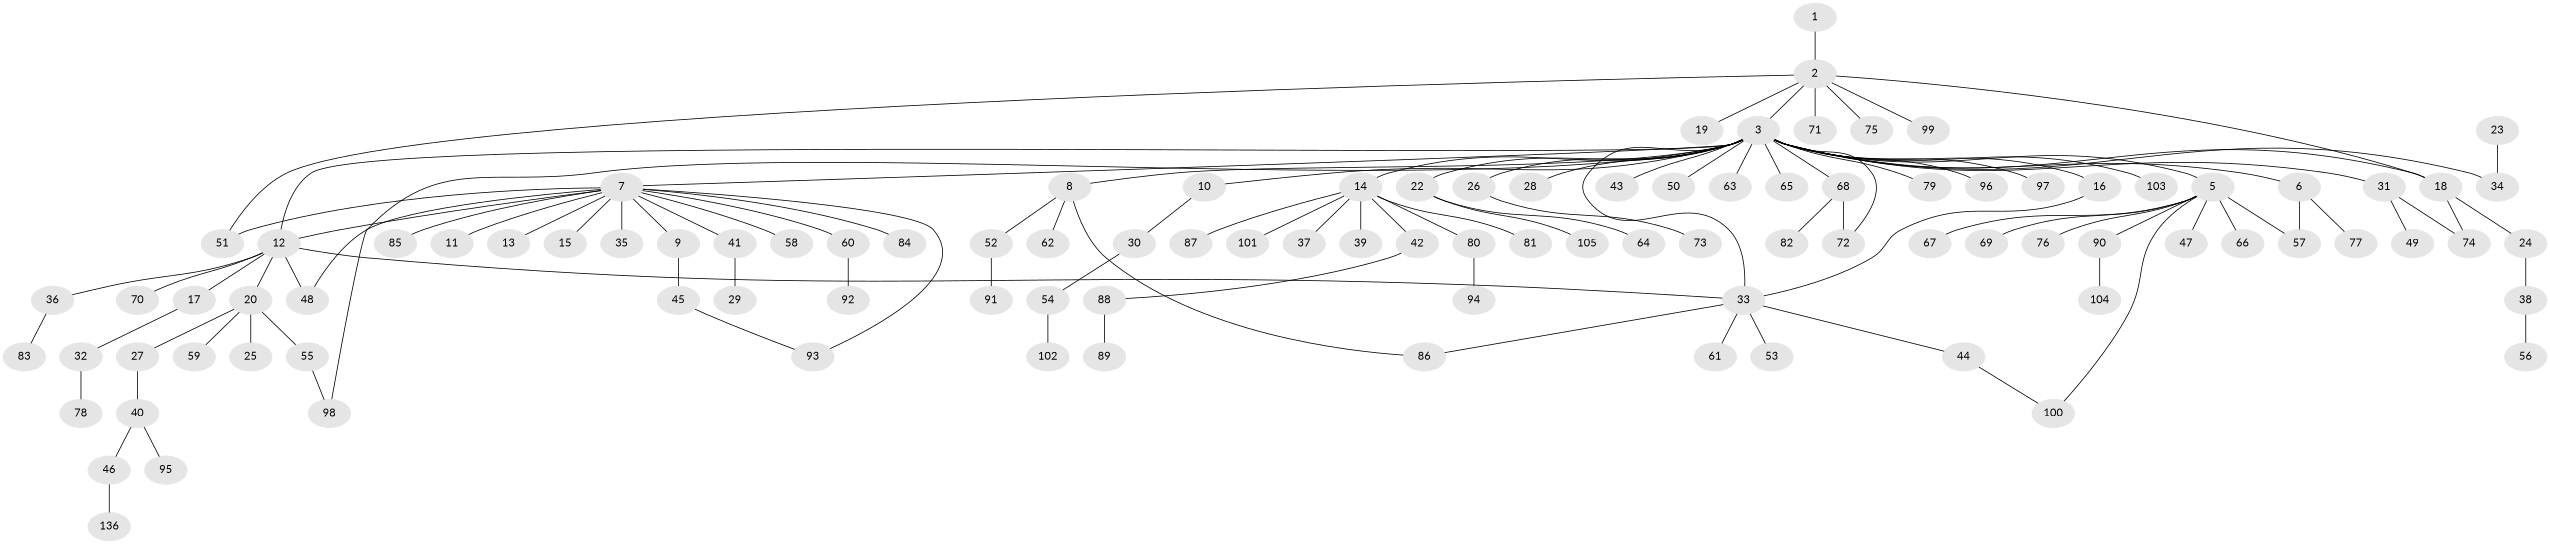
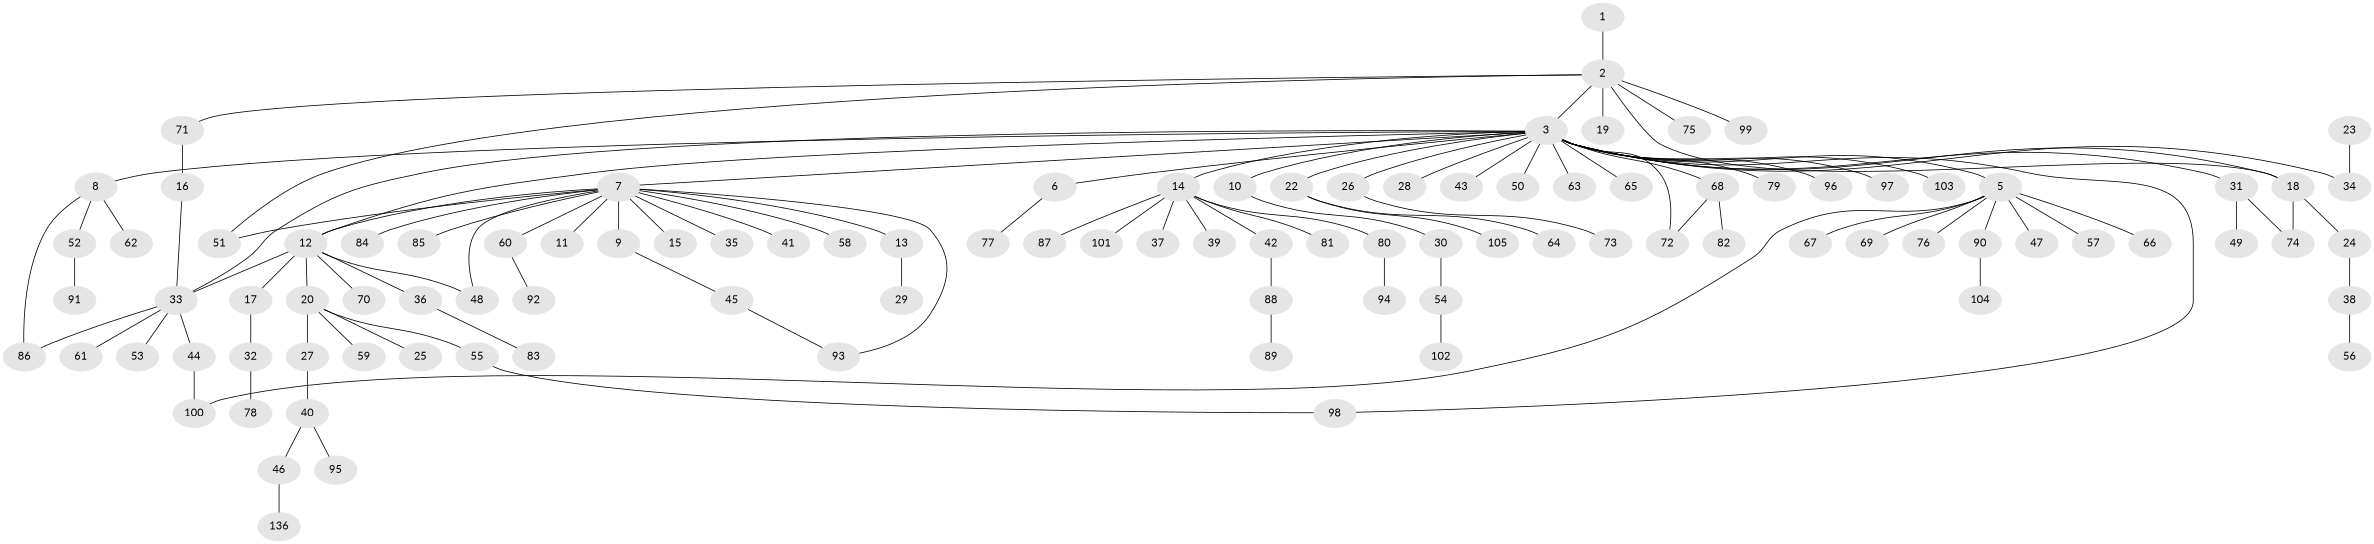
edge "3" -- "16": now "71" -- "16"
edge "6" -- "57": removed
edge "41" -- "29": now "13" -- "29"
